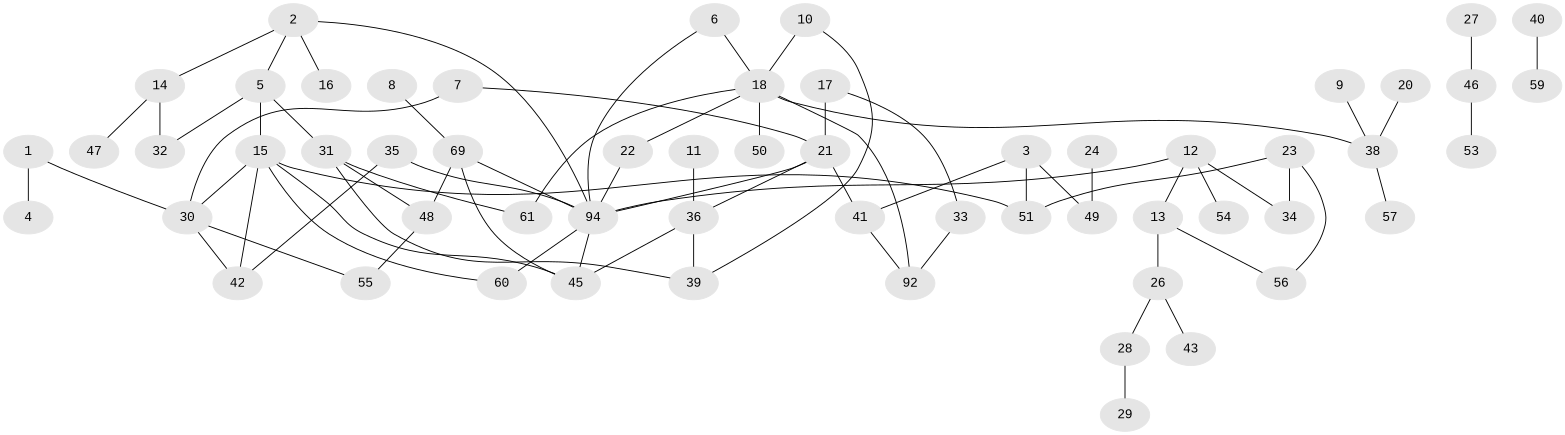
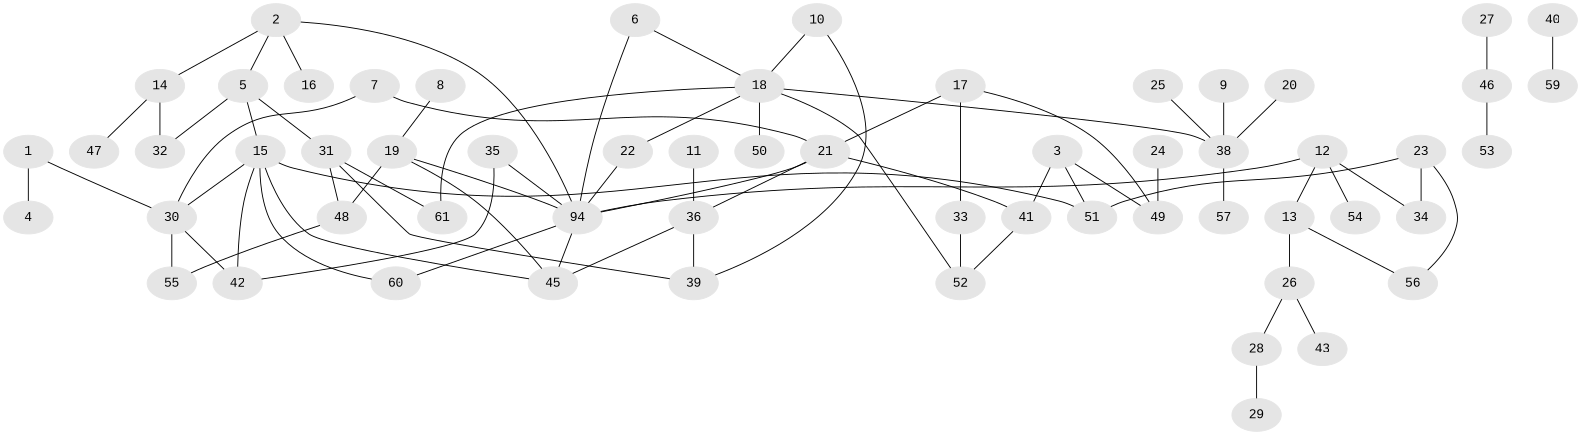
node "25": added
edge "17" -- "49": added
node "69": label "69" -> "19"
node "92": label "92" -> "52"
